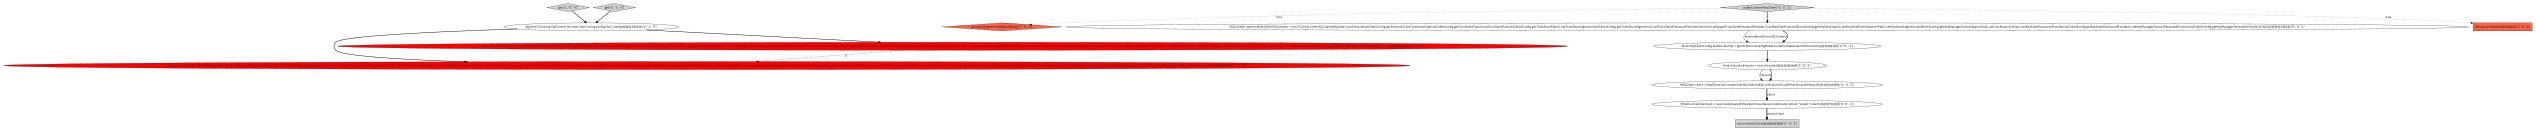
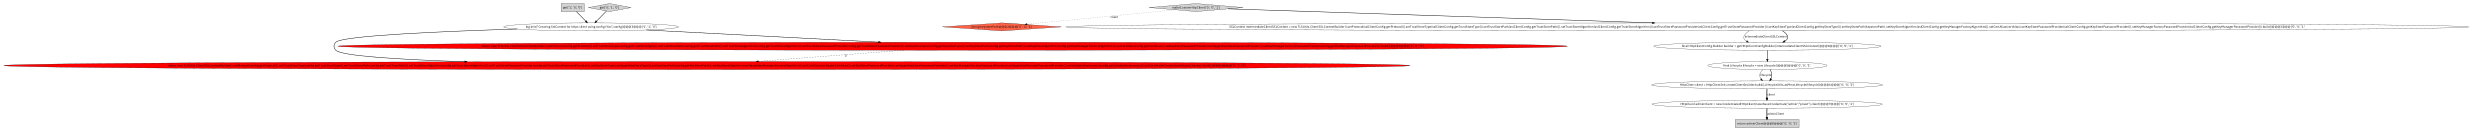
node "get['1', '0', '0']": shape diamond -> box
edge "makeCustomHttpClient['0', '0', '1']" -> "String keystorePath@@@2@@@['0', '0', '1']": label "true" -> "client"
node "String certAlias@@@2@@@['0', '0', '1']": removed
